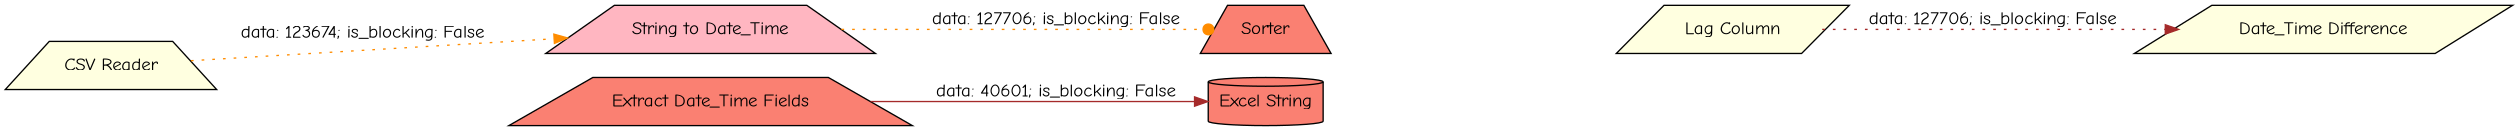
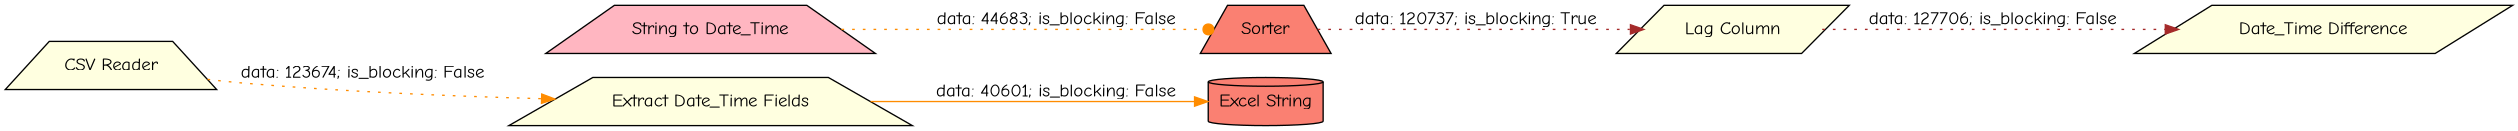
edge "String to Date_Time" -> "Sorter": label "data: 127706; is_blocking: False" -> "data: 44683; is_blocking: False"
edge "Sorter" -> "Lag Column": added, label "data: 120737; is_blocking: True"
edge "CSV Reader" -> "String to Date_Time": now "CSV Reader" -> "Extract Date_Time Fields"
node "Extract Date_Time Fields": fillcolor salmon -> lightyellow
edge "Extract Date_Time Fields" -> "Excel String": color brown -> darkorange
